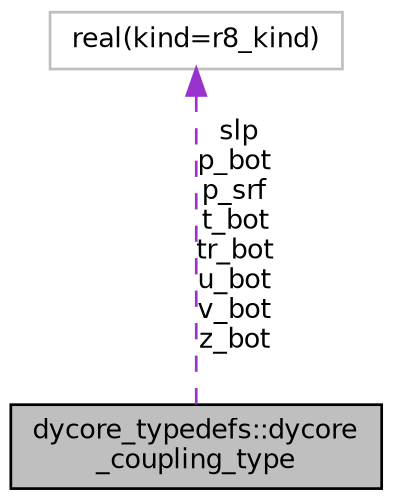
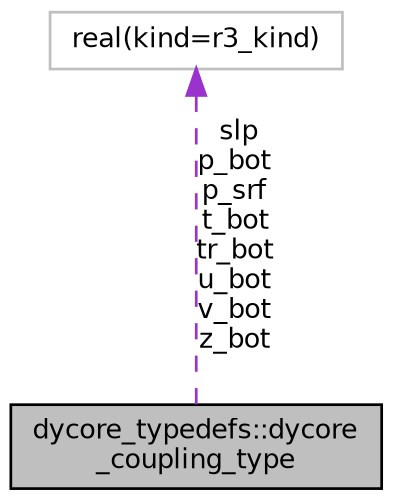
node "real(kind=r8_kind)": label "real(kind=r8_kind)" -> "real(kind=r3_kind)"
